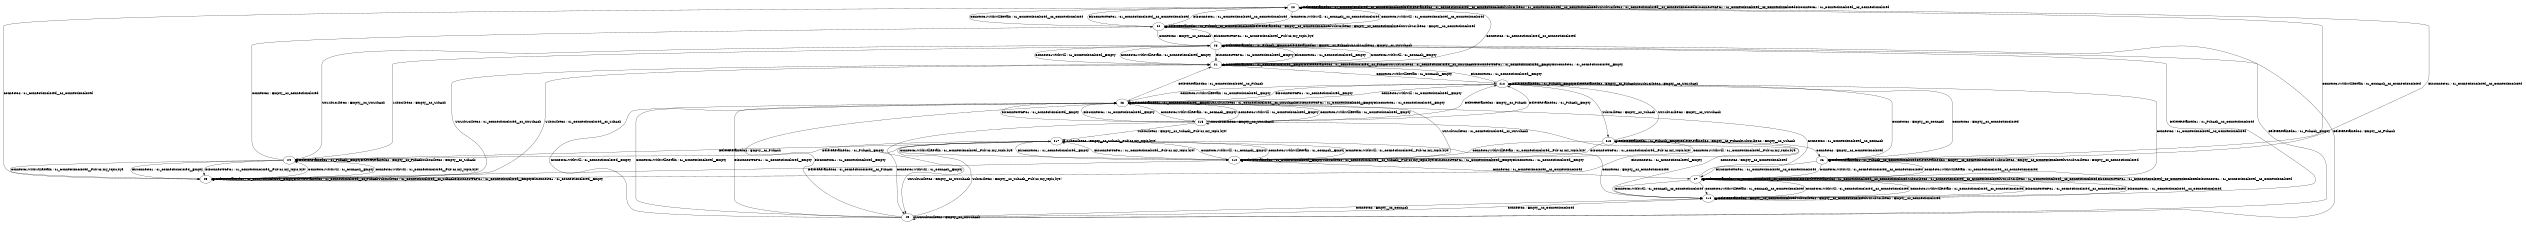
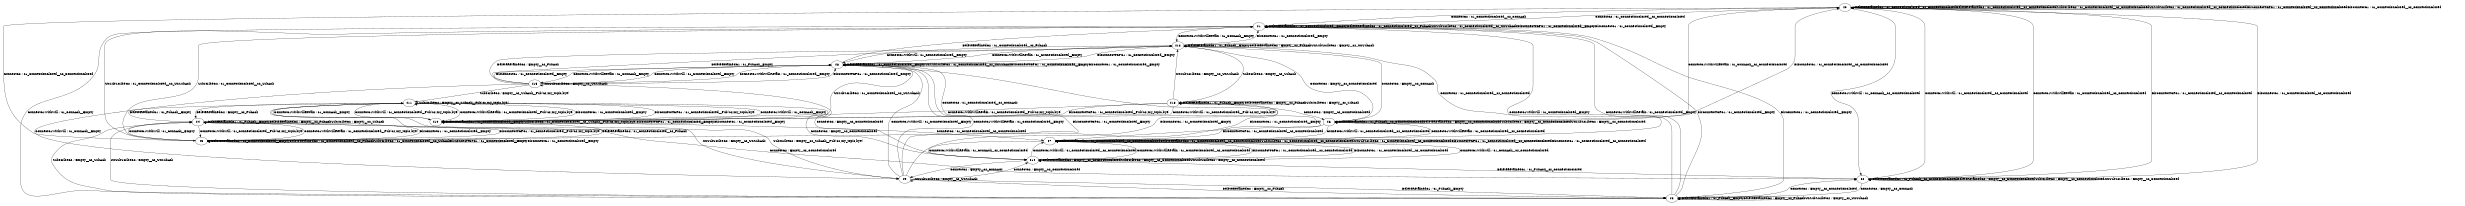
edge "s0" -> "s1": added, label "ConnectC2 / c1_ConnectionClosed__c2_ConnAck"
edge "s3" -> "s2": label "DisconnectTCPC1 / c1_ConnectionClosed__Pub(c2,my_topic,bye)" -> "ConnectC2 / Empty__c2_ConnectionClosed"
edge "s14" -> "s3": now "s14" -> "s2"
node "s17": label "s17" -> "s11"
